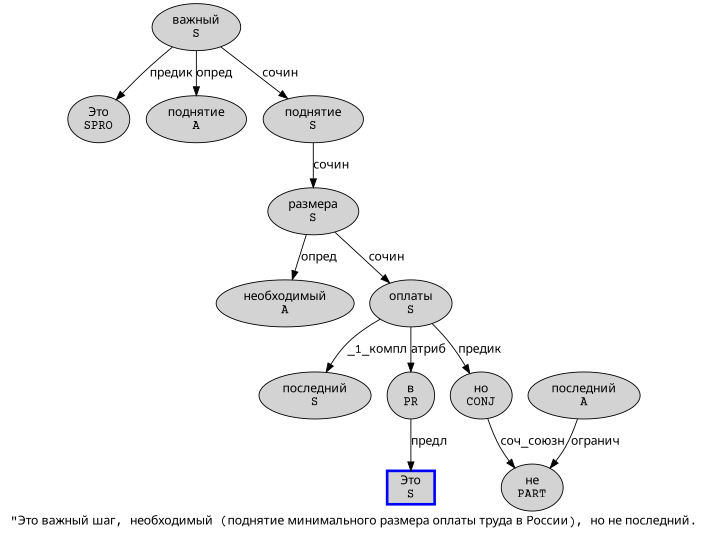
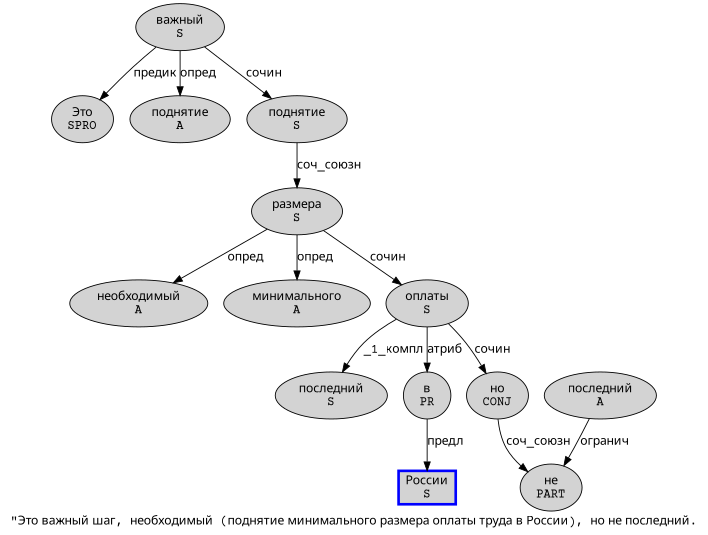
edge "поднятие S" -> "размера S": label "сочин" -> "соч_союзн"
node "минимального A": added
edge "оплаты S" -> "но CONJ": label "предик" -> "сочин"
node "Это S": label "Это S" -> "России S"
